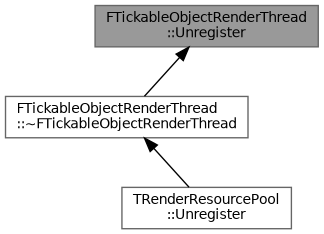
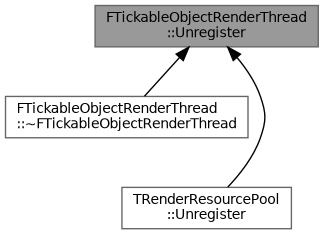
edge "TRenderResourcePool ::Unregister" -> "FTickableObjectRenderThread ::~FTickableObjectRenderThread": now "TRenderResourcePool ::Unregister" -> "FTickableObjectRenderThread ::Unregister"
